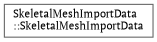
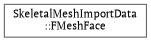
node "SkeletalMeshImportData ::SkeletalMeshImportData": label "SkeletalMeshImportData ::SkeletalMeshImportData" -> "SkeletalMeshImportData ::FMeshFace"
